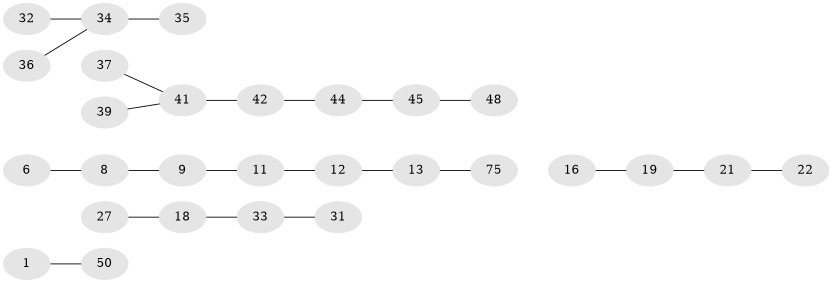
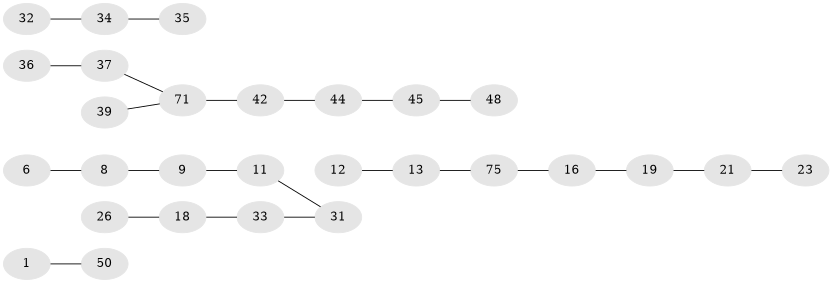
edge "34" -- "36": now "37" -- "36"
node "41": label "41" -> "71"
edge "11" -- "12": now "11" -- "31"
edge "75" -- "16": added
node "22": label "22" -> "23"
node "27": label "27" -> "26"
